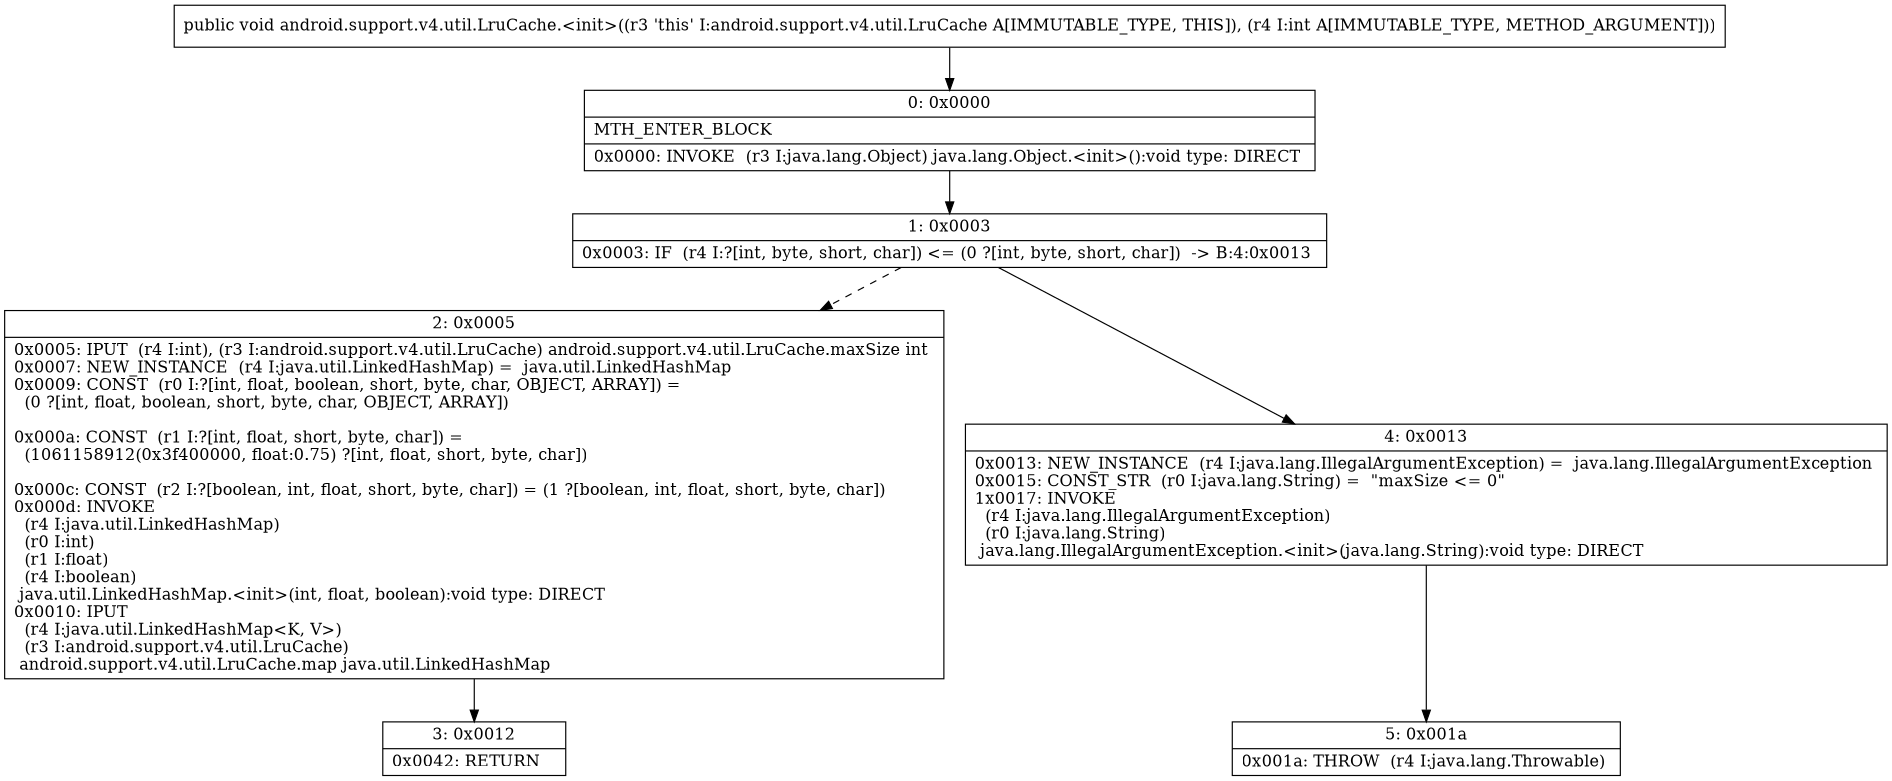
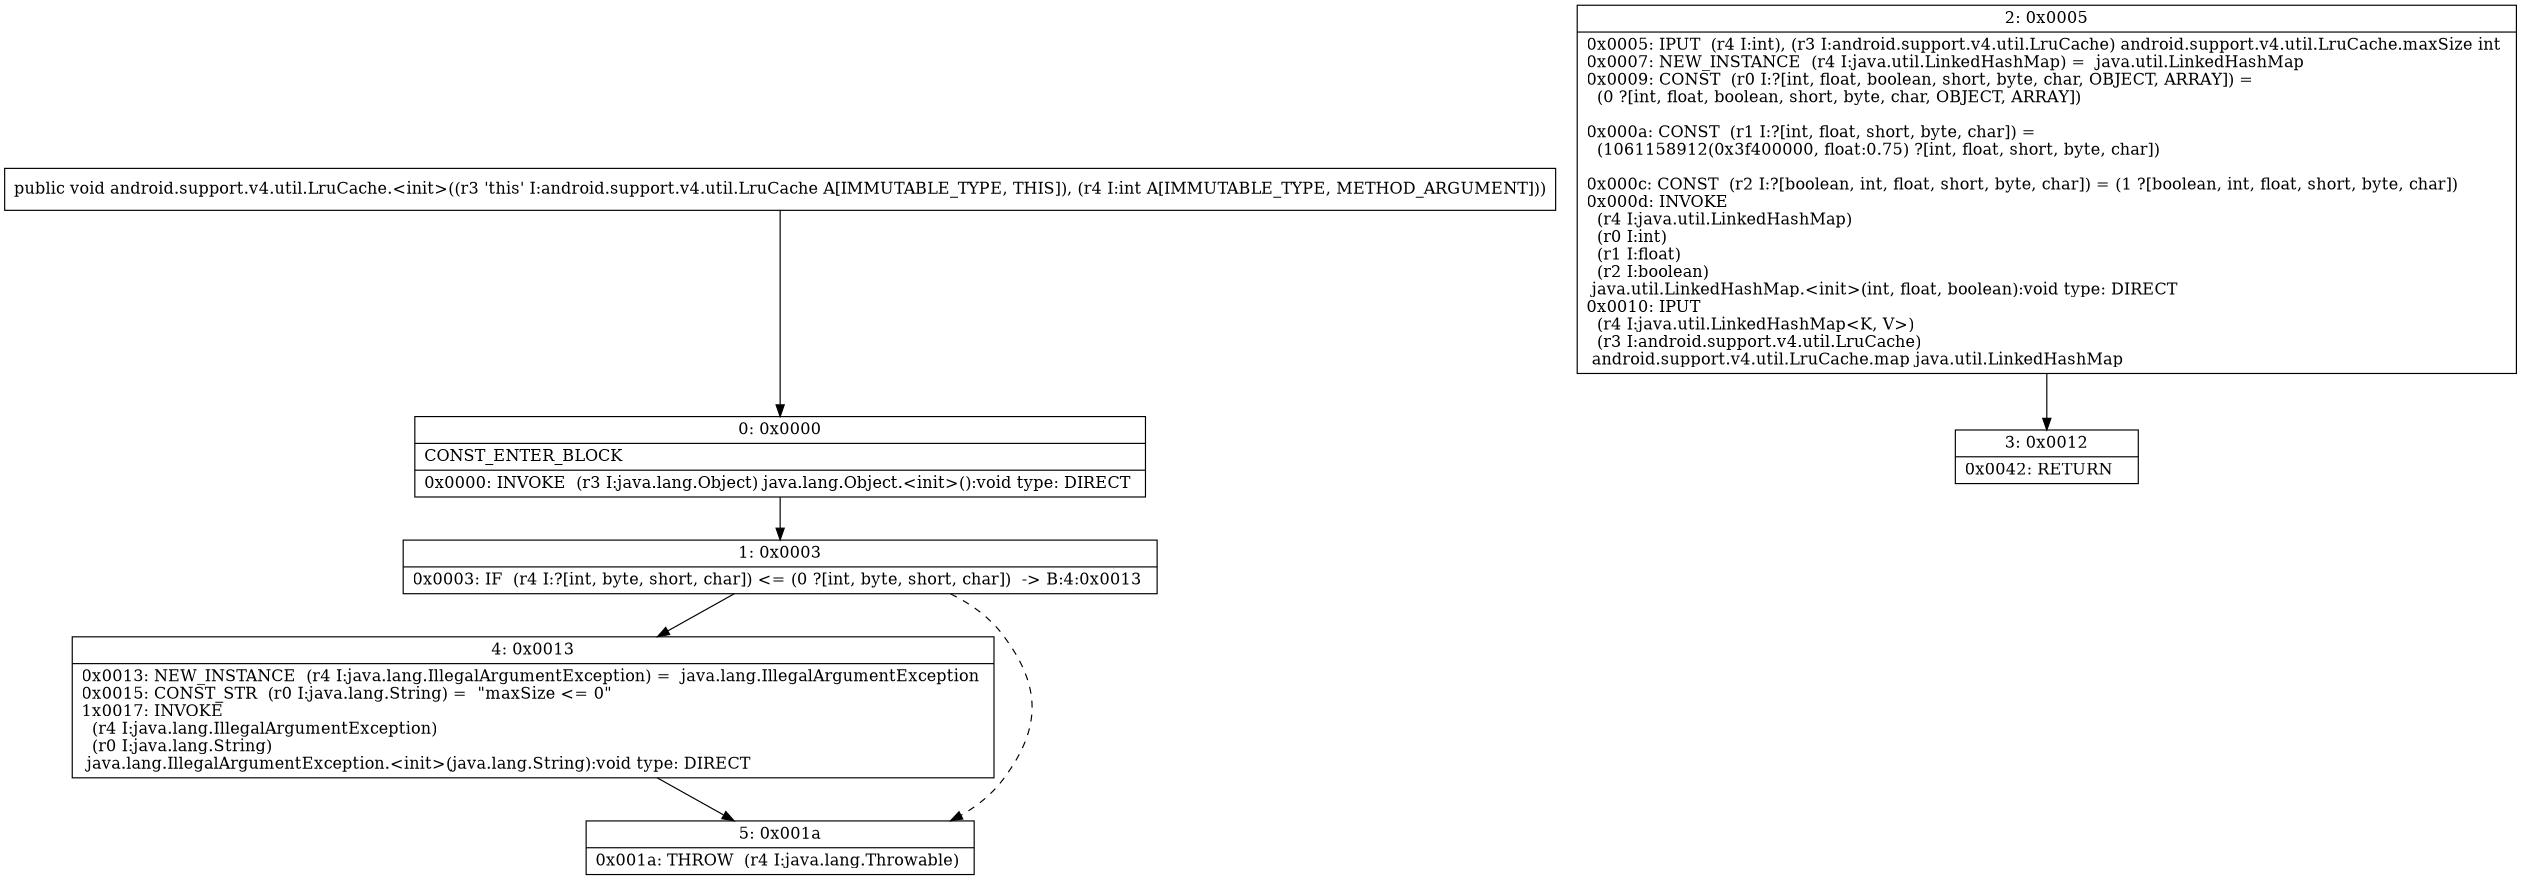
node "0: 0x0000": text "MTH_ENTER_BLOCK" -> "CONST_ENTER_BLOCK"
edge "1: 0x0003" -> "2: 0x0005": now "1: 0x0003" -> "5: 0x001a"
node "2: 0x0005": text "(r4 I:boolean)" -> "(r2 I:boolean)"
